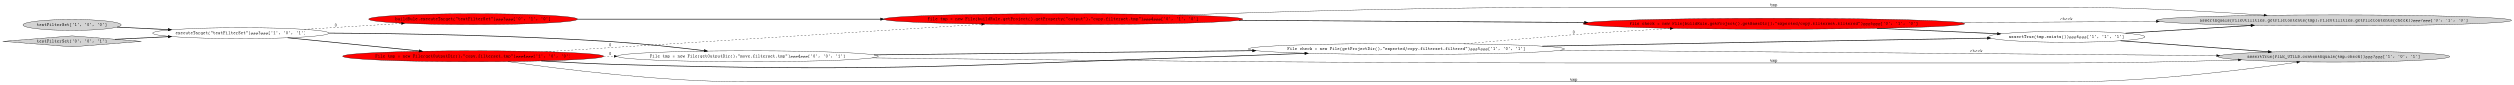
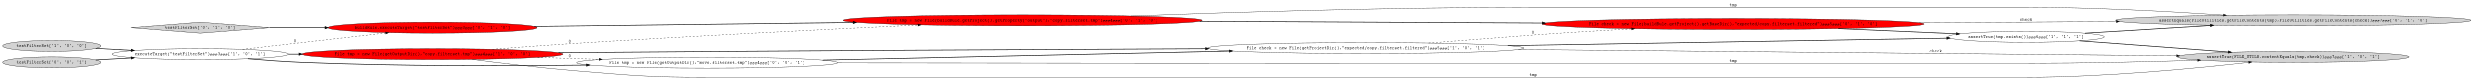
node "testFilterSet['0', '1', '0']": added
node "testFilterSet['0', '0', '1']": shape diamond -> ellipse
